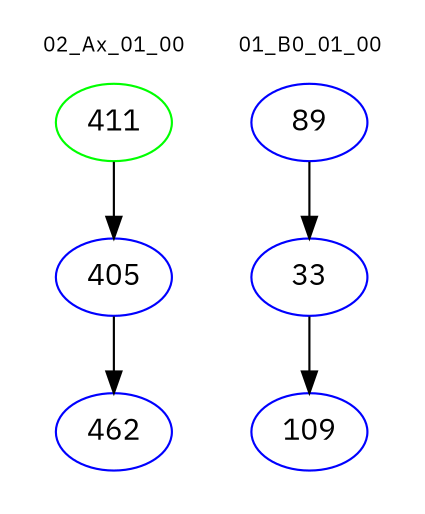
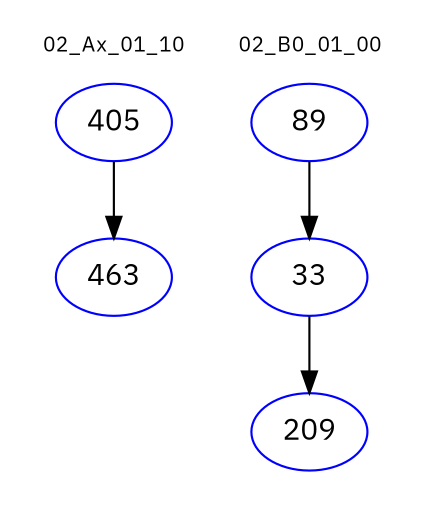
cluster "02_Ax_01_00": label "02_Ax_01_00" -> "02_Ax_01_10"
cluster "01_B0_01_00": label "01_B0_01_00" -> "02_B0_01_00"
node "411": removed
node "462": label "462" -> "463"
node "109": label "109" -> "209"
